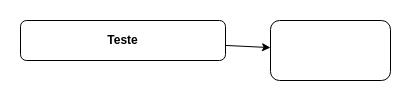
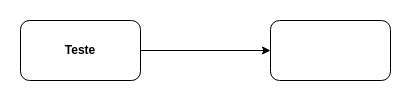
node "Teste": size 205x40 -> 120x60
